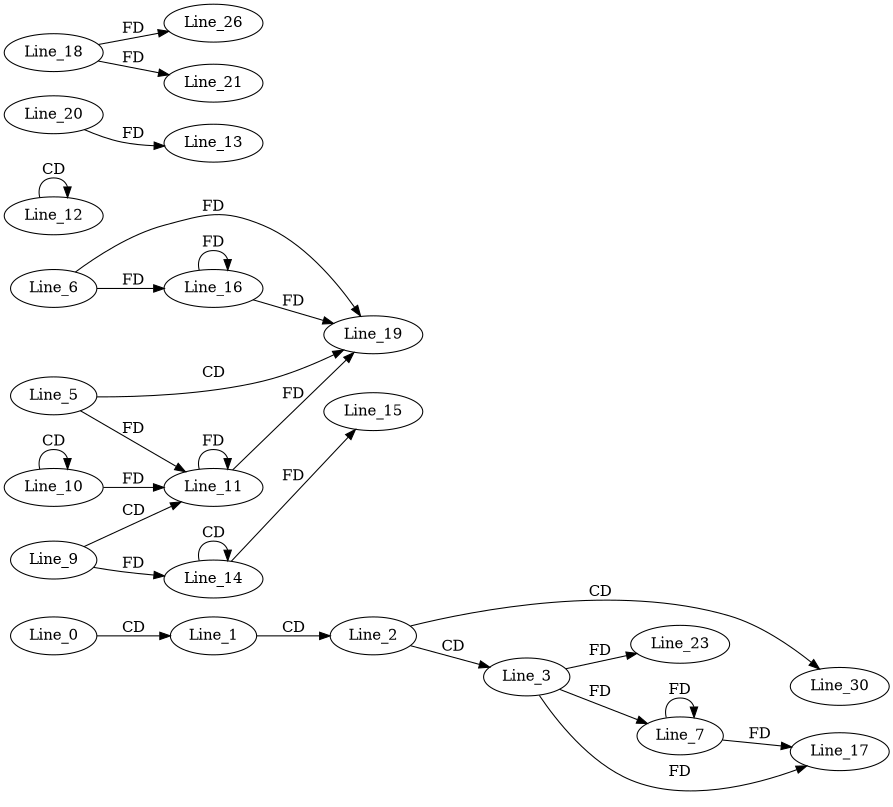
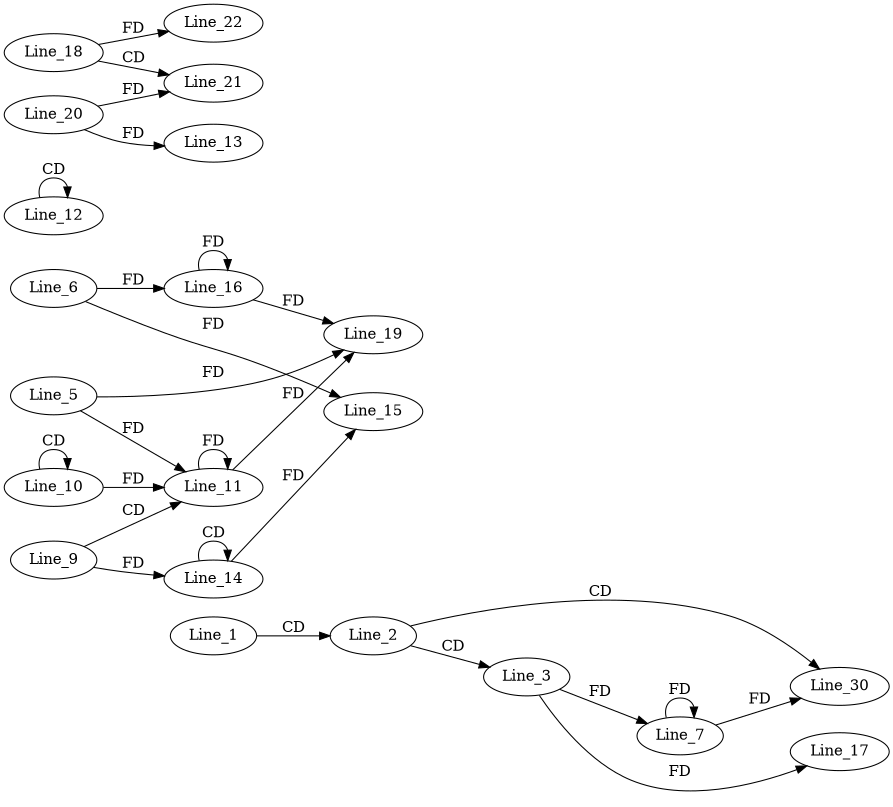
node "Line_26": label "Line_26" -> "Line_22"
edge "Line_18" -> "Line_21": label "FD" -> "CD"
edge "Line_20" -> "Line_21": added, label "FD"
edge "Line_6" -> "Line_19": now "Line_6" -> "Line_15"
edge "Line_5" -> "Line_19": label "CD" -> "FD"
node "Line_0": removed
node "Line_23": removed
edge "Line_7" -> "Line_17": now "Line_7" -> "Line_30"
